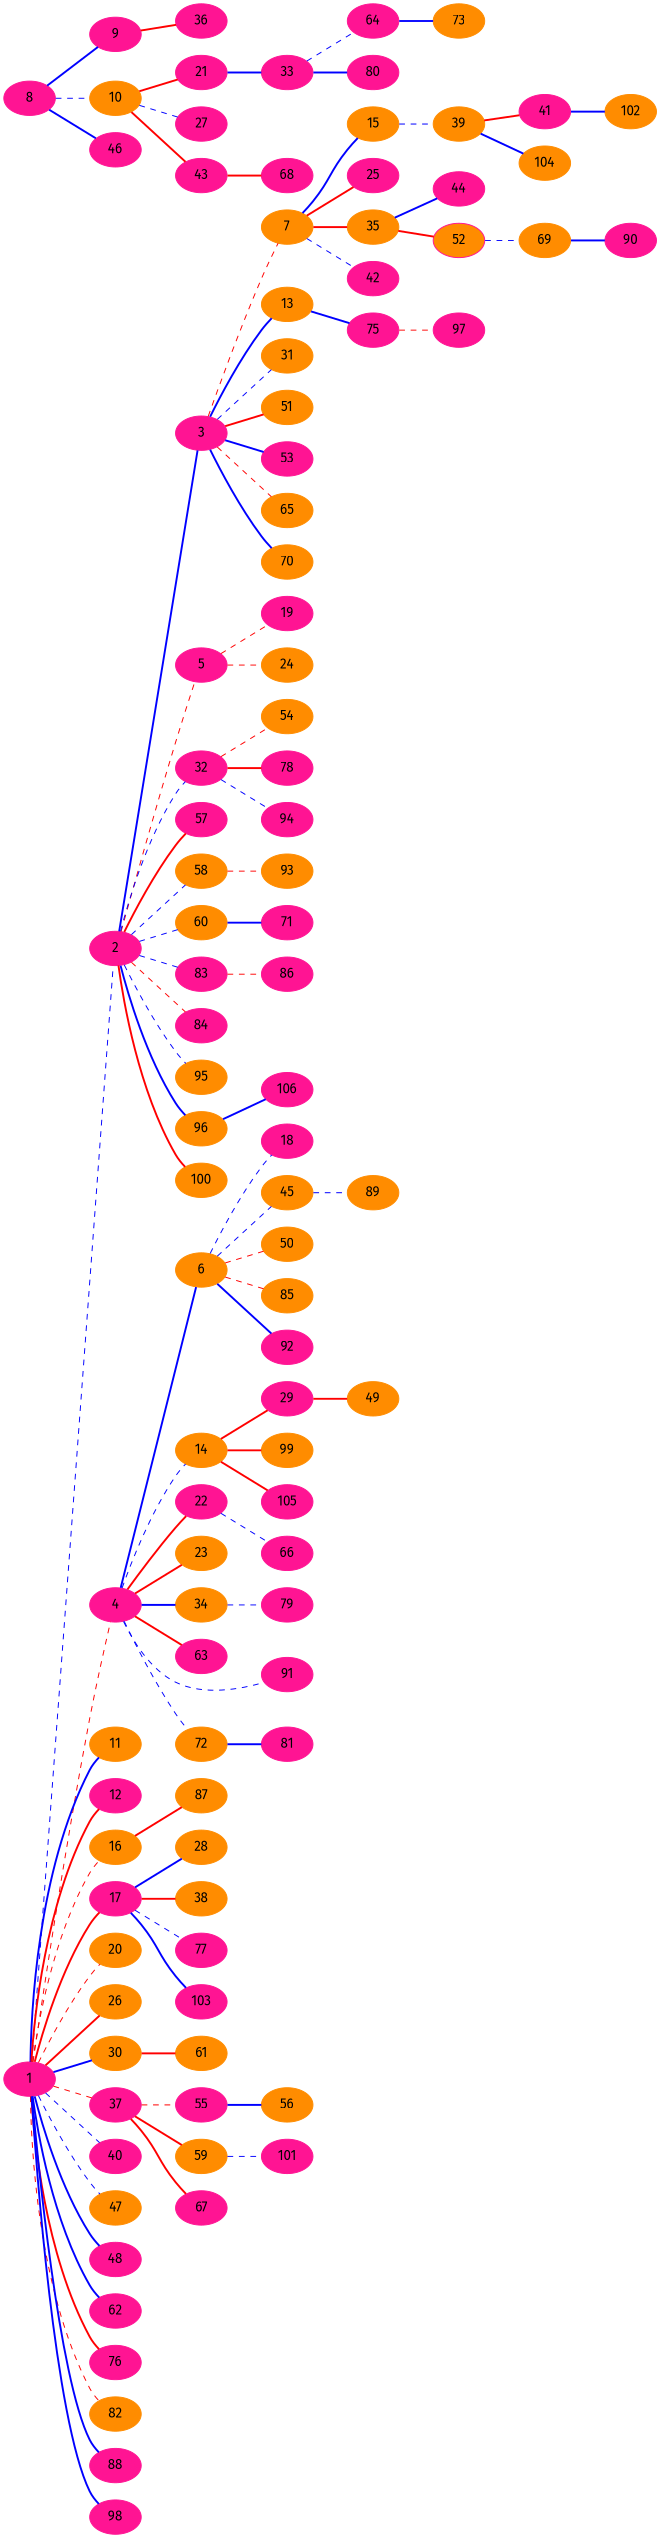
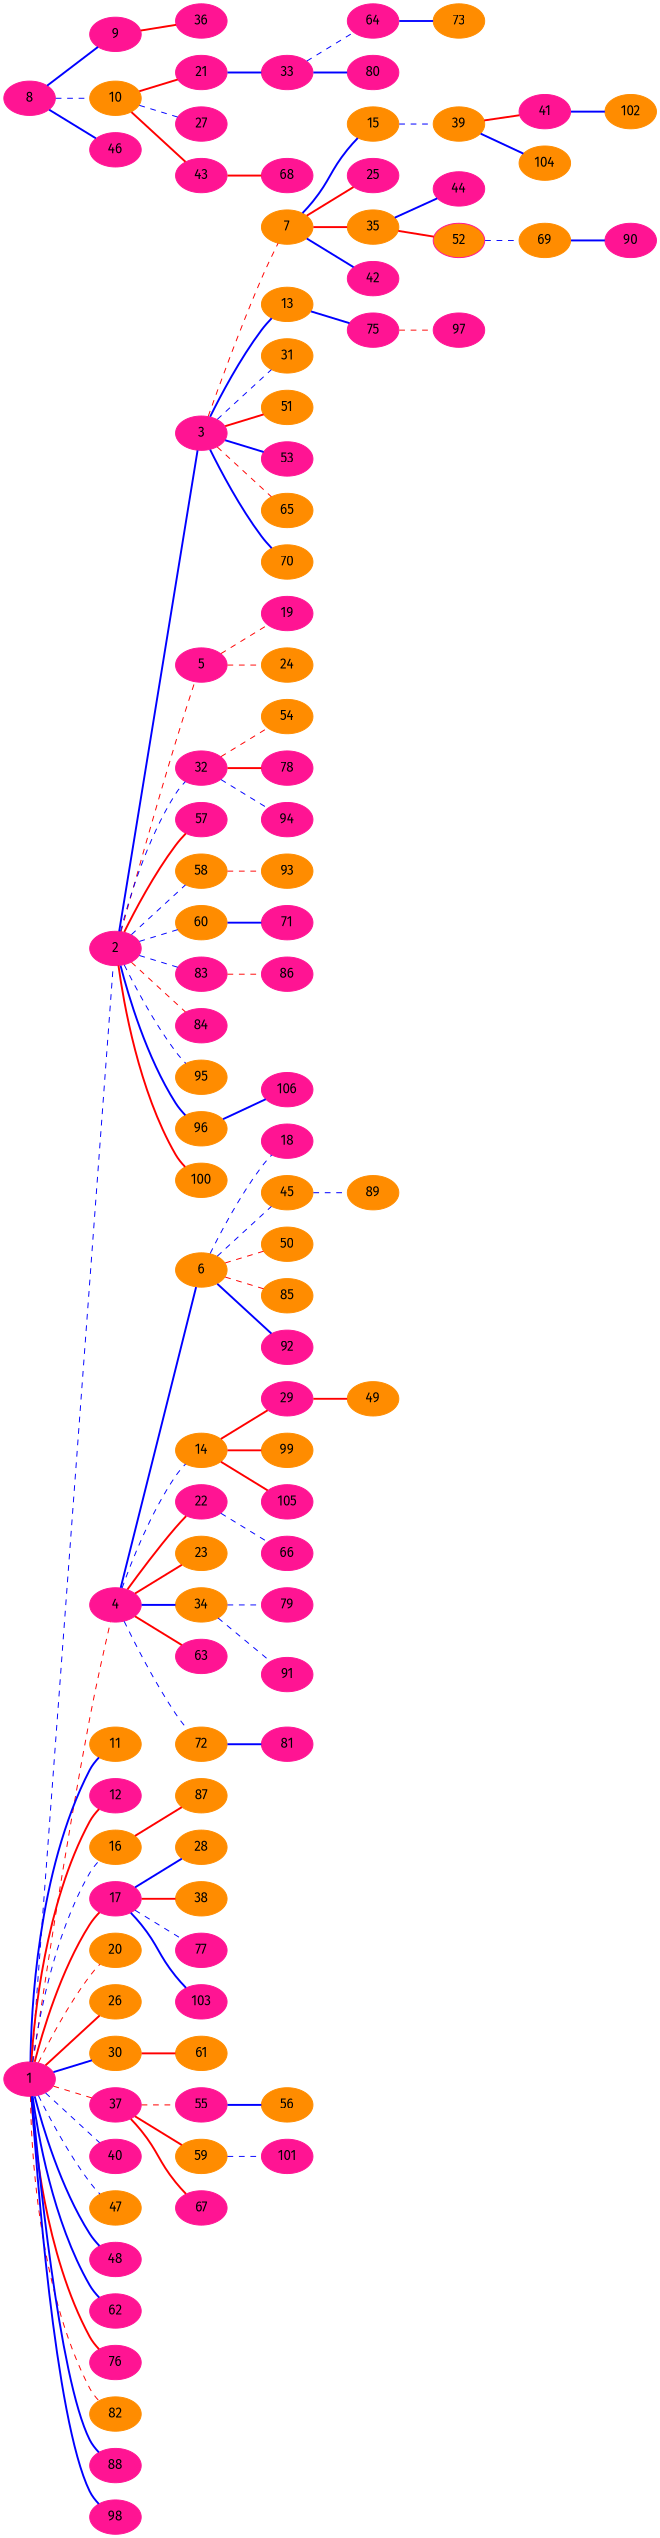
edge "7" -- "42": style dashed -> bold
edge "4" -- "91": now "34" -- "91"
edge "16" -- "1": color red -> blue
